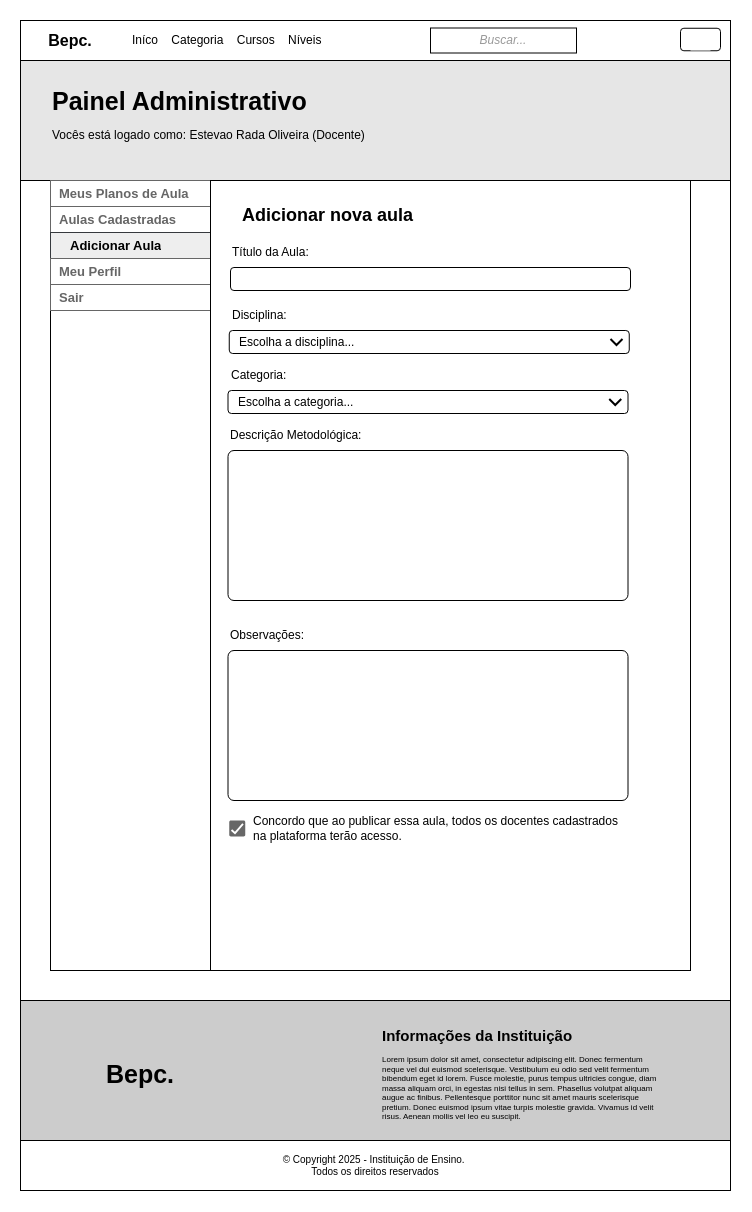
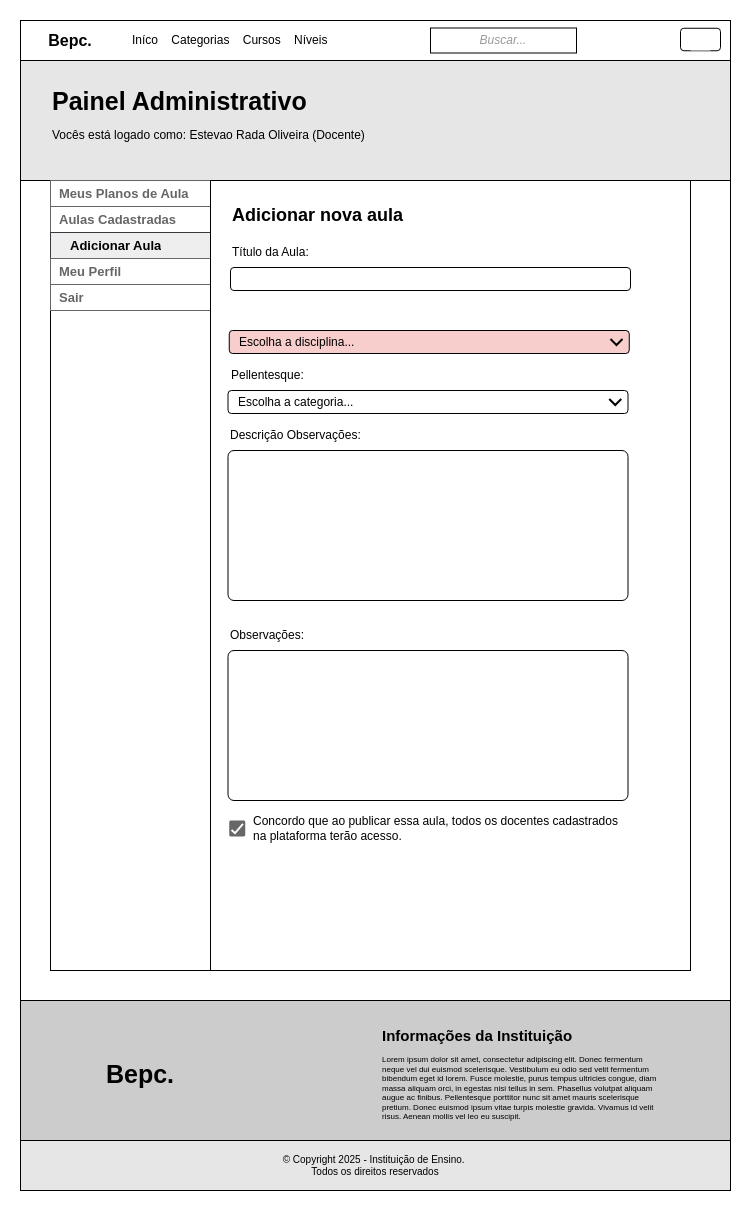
node "Iníco Categoria Cursos Níveis": label "Iníco Categoria Cursos Níveis" -> "Iníco Categorias Cursos Níveis"
node "Adicionar nova aula": moved (438, 216) -> (428, 216)
node "Disciplina:": removed
node "Escolha a disciplina...": fillcolor #ffffff -> #f8cecc
node "Categoria:": label "Categoria:" -> "Pellentesque:"
node "Descrição Metodológica:": label "Descrição Metodológica:" -> "Descrição Observações:"
node "© Copyright 2025 - Instituição de Ensino. Todos os direitos reservados": fillcolor #ffffff -> #e6e6e6
